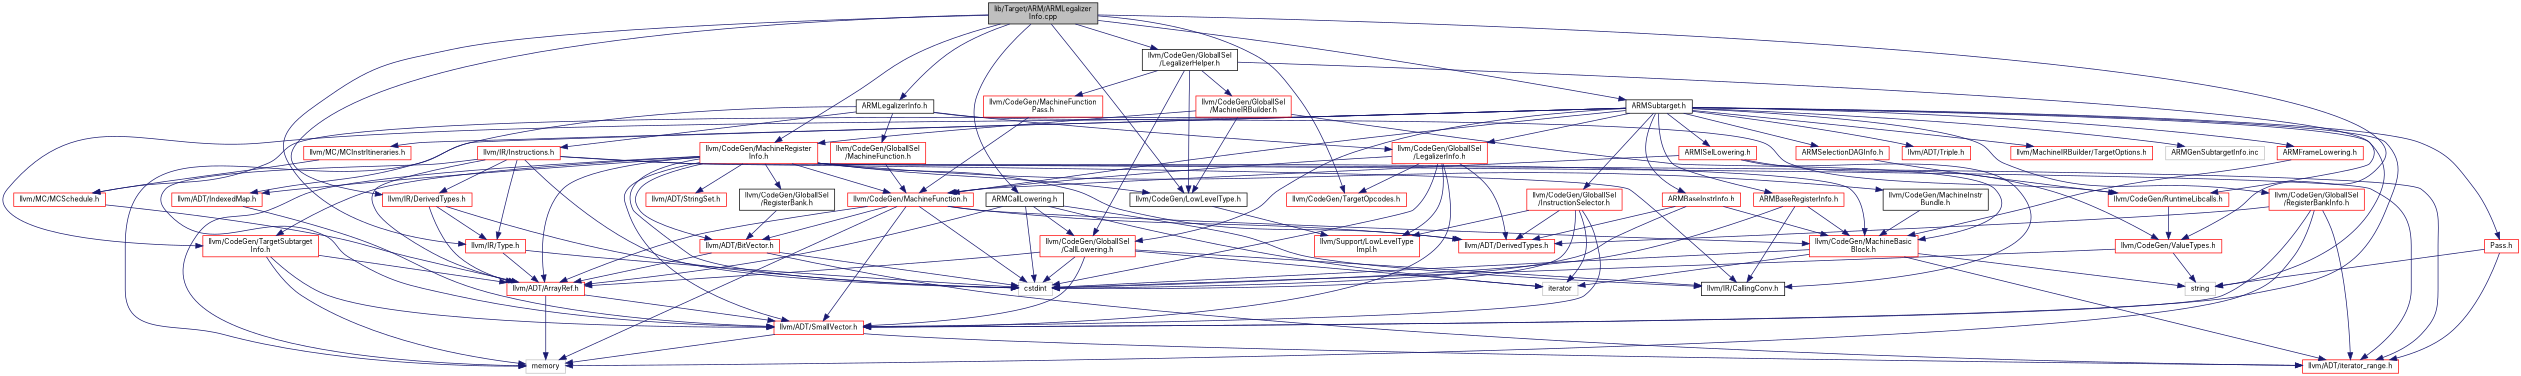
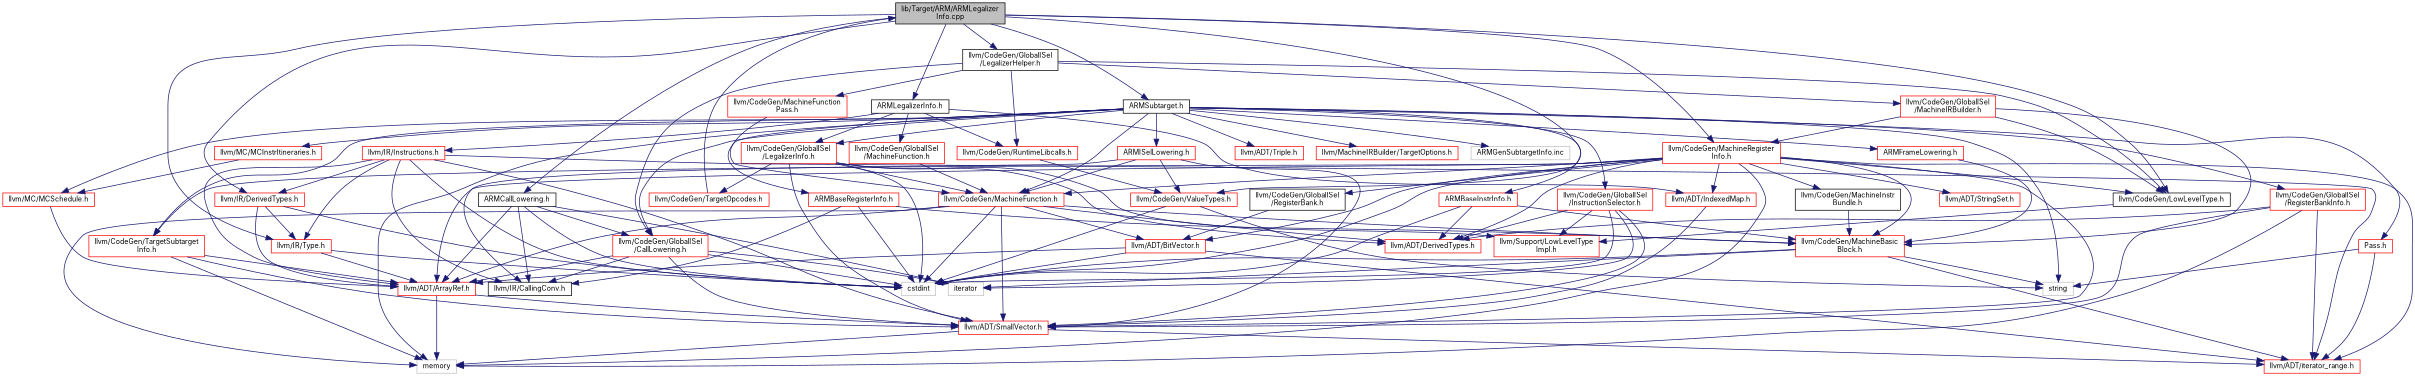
edge "lib/Target/ARM/ARMLegalizer Info.cpp" -> "llvm/CodeGen/TargetOpcodes.h": reversed
node "ARMSelectionDAGInfo.h": removed
edge "ARMSubtarget.h" -> "llvm/ADT/SmallVector.h": now "ARMISelLowering.h" -> "llvm/ADT/SmallVector.h"
